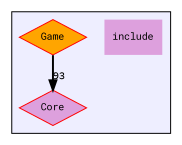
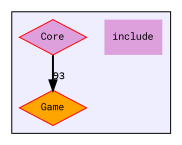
edge "Game" -> "Core": reversed
